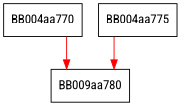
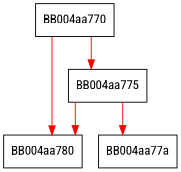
edge "BB004aa770" -> "BB004aa775": added
node "BB009aa780": label "BB009aa780" -> "BB004aa780"
node "BB004aa77a": added
